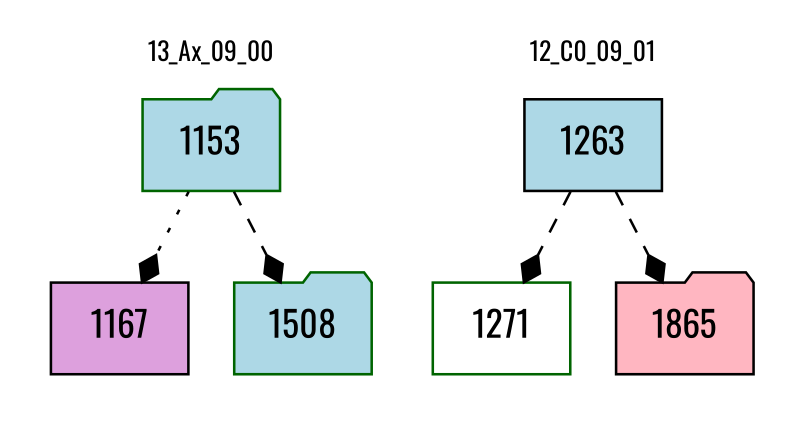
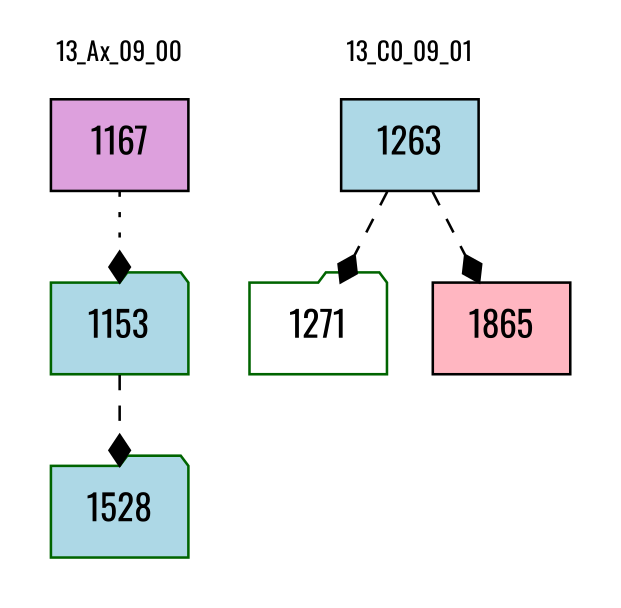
cluster "12_C0_09_01": label "12_C0_09_01" -> "13_C0_09_01"
edge "1153" -> "1167": reversed
node "1508": label "1508" -> "1528"
node "1271": shape box -> folder
node "1865": shape folder -> box
